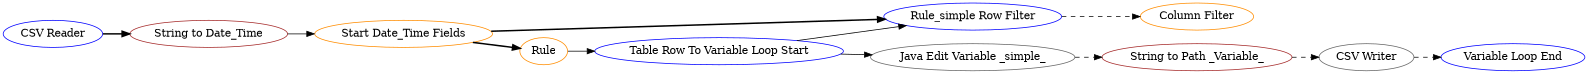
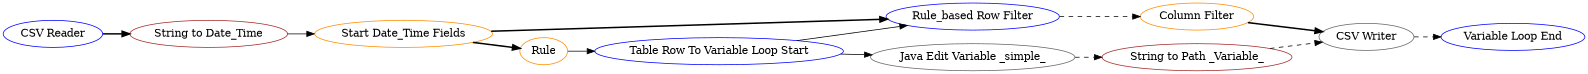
node "Rule_simple Row Filter": label "Rule_simple Row Filter" -> "Rule_based Row Filter"
edge "Column Filter" -> "CSV Writer": added
